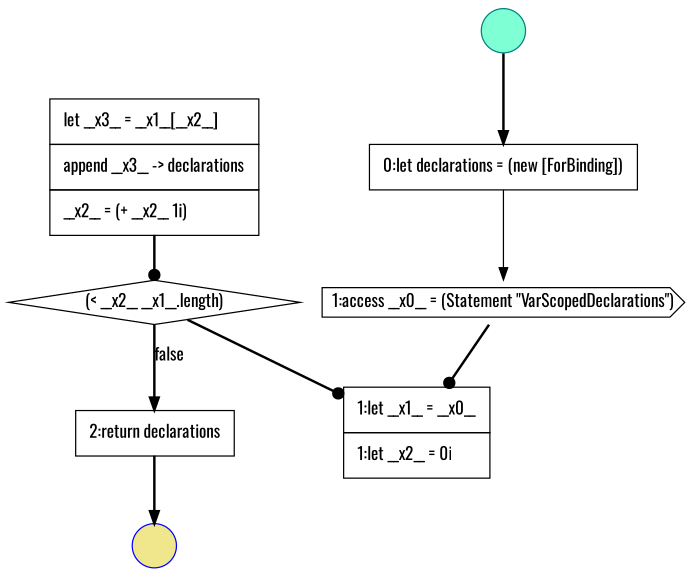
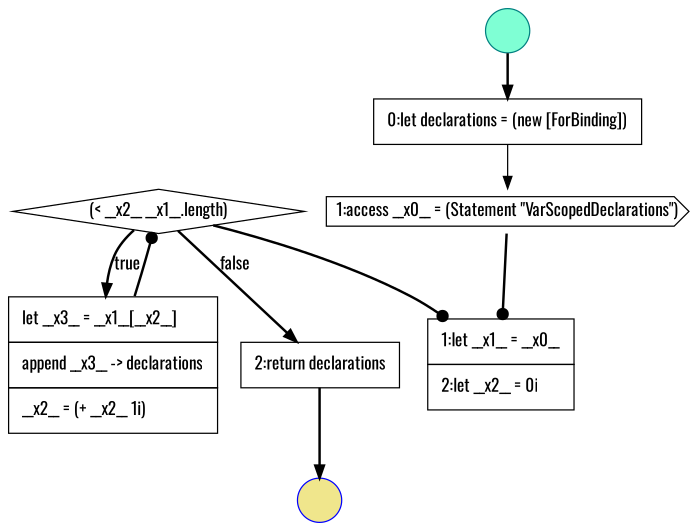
edge "(< __x2__ __x1__.length)" -> "let __x3__ = __x1__[__x2__]": added, label "true"
node "1:let __x1__ = __x0__": text "1:let __x2__ = 0i" -> "2:let __x2__ = 0i"
